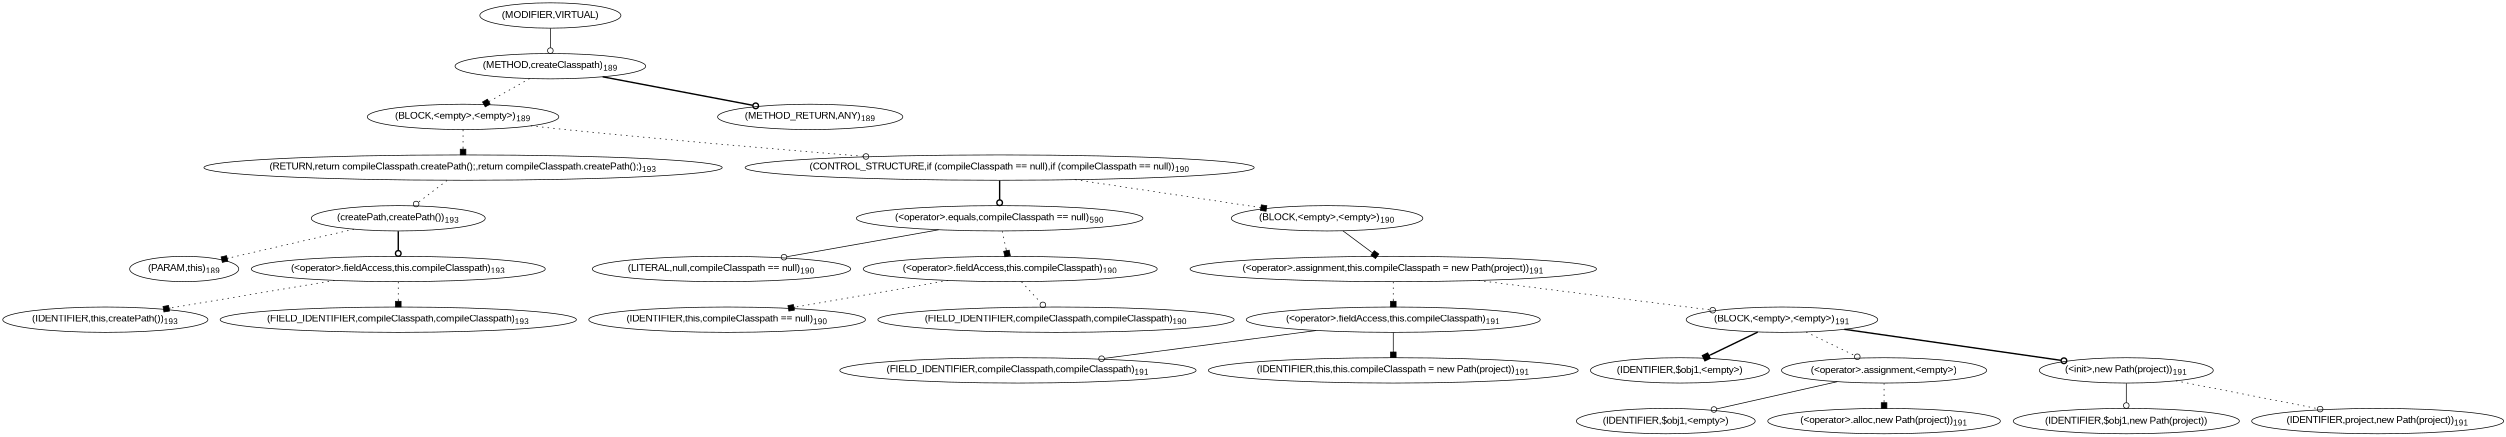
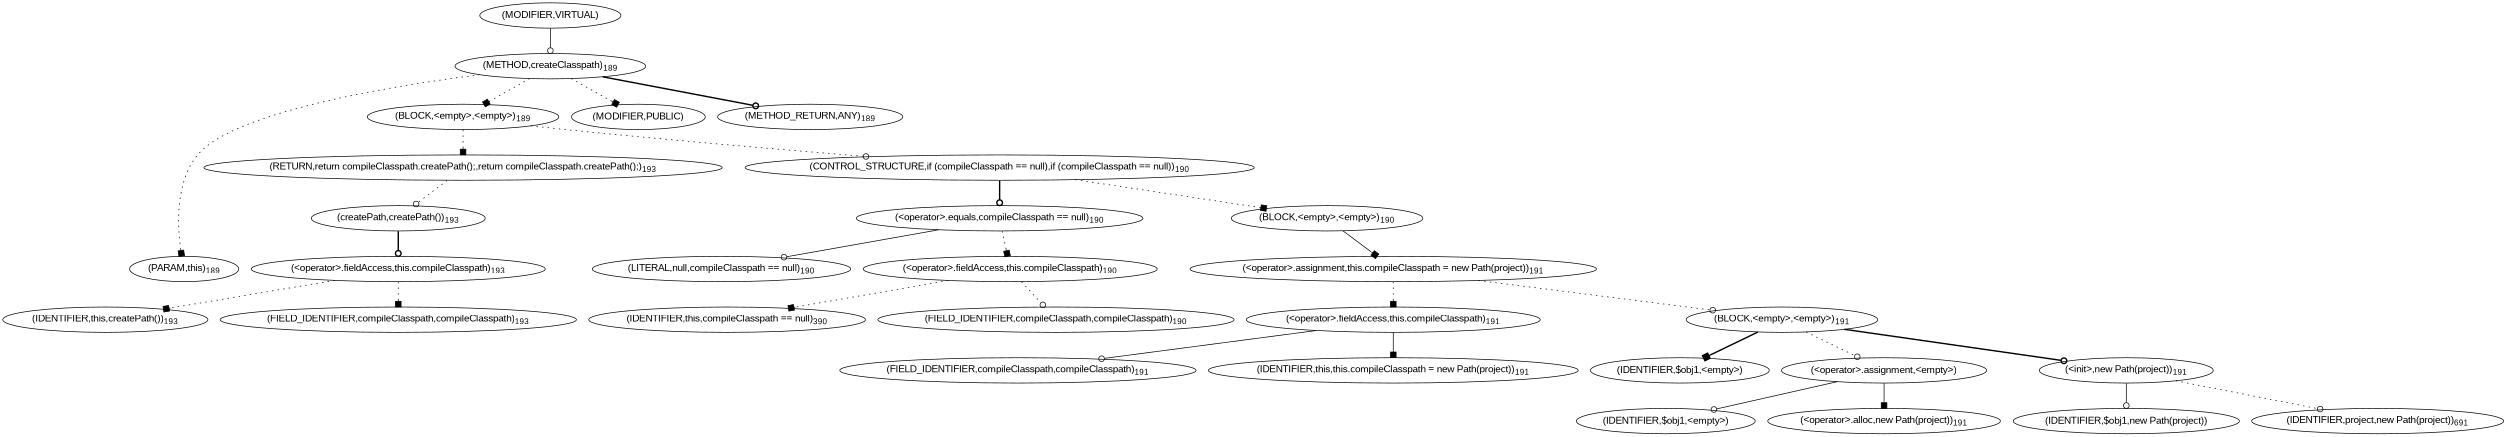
node "(MODIFIER,PUBLIC)": added
node "(<operator>.equals,compileClasspath == null)": text "590" -> "190"
edge "(createPath,createPath())" -> "(PARAM,this)": now "(METHOD,createClasspath)" -> "(PARAM,this)"
node "(IDENTIFIER,this,compileClasspath == null)": text "190" -> "390"
edge "(<operator>.assignment,<empty>)" -> "(<operator>.alloc,new Path(project))": style dotted -> solid
node "(IDENTIFIER,project,new Path(project))": text "191" -> "691"
